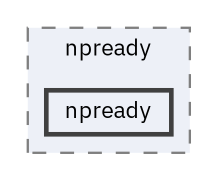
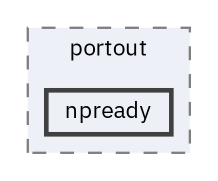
cluster "npready": label "npready" -> "portout"
